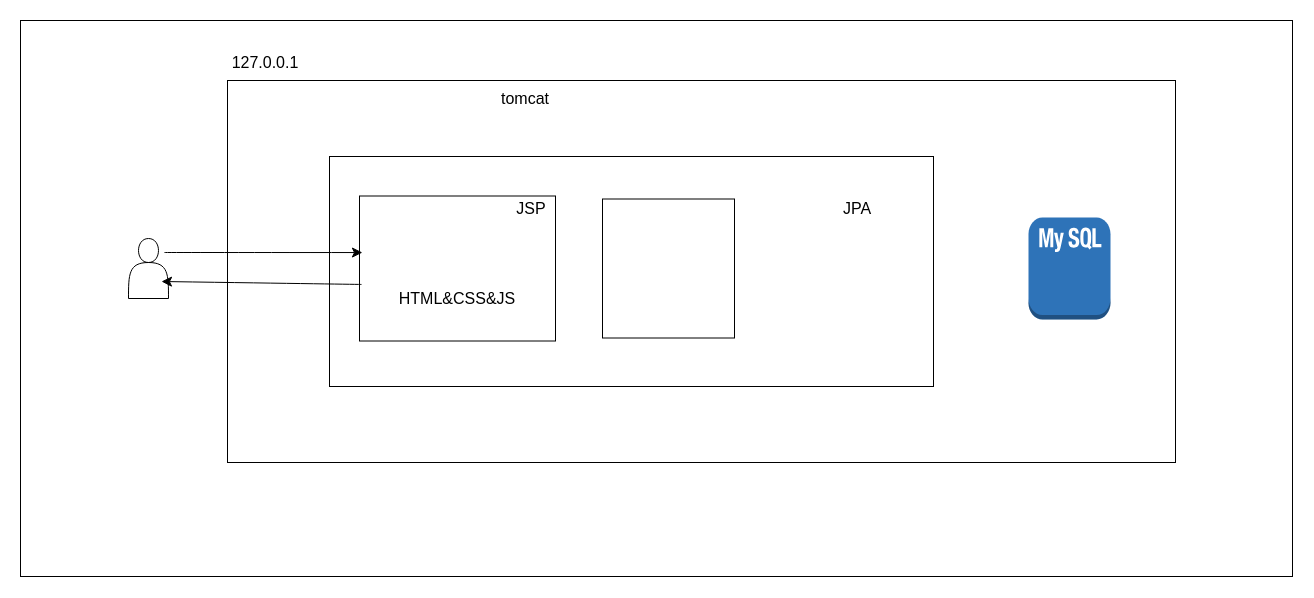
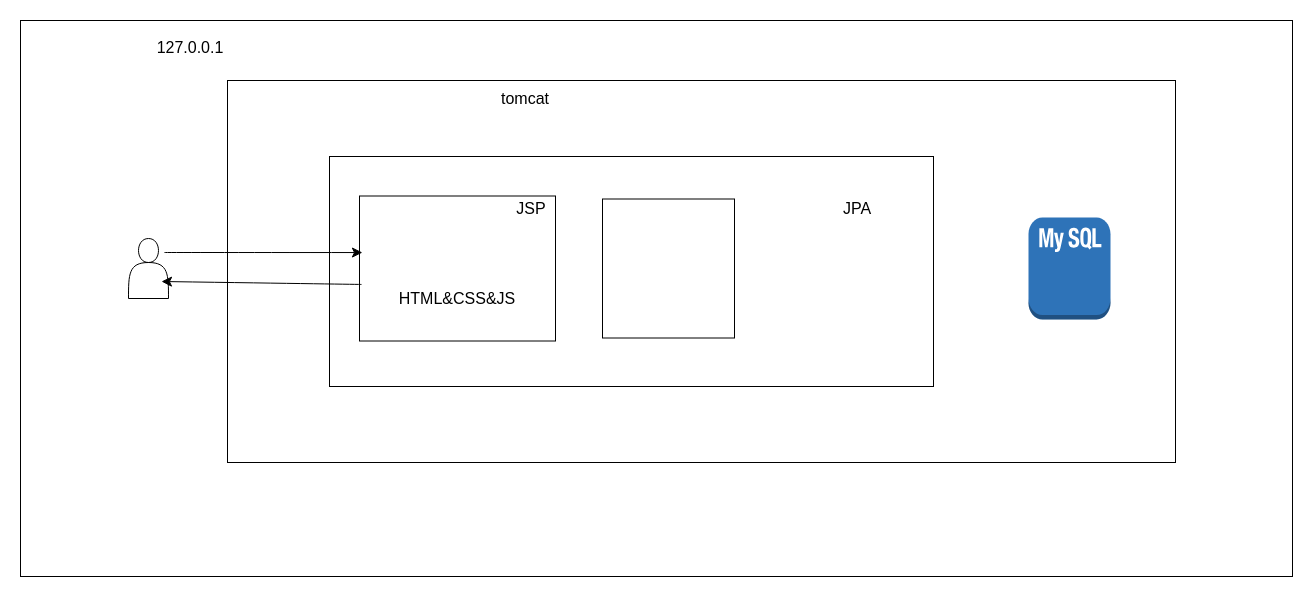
node "127.0.0.1": moved (266, 63) -> (191, 48)
